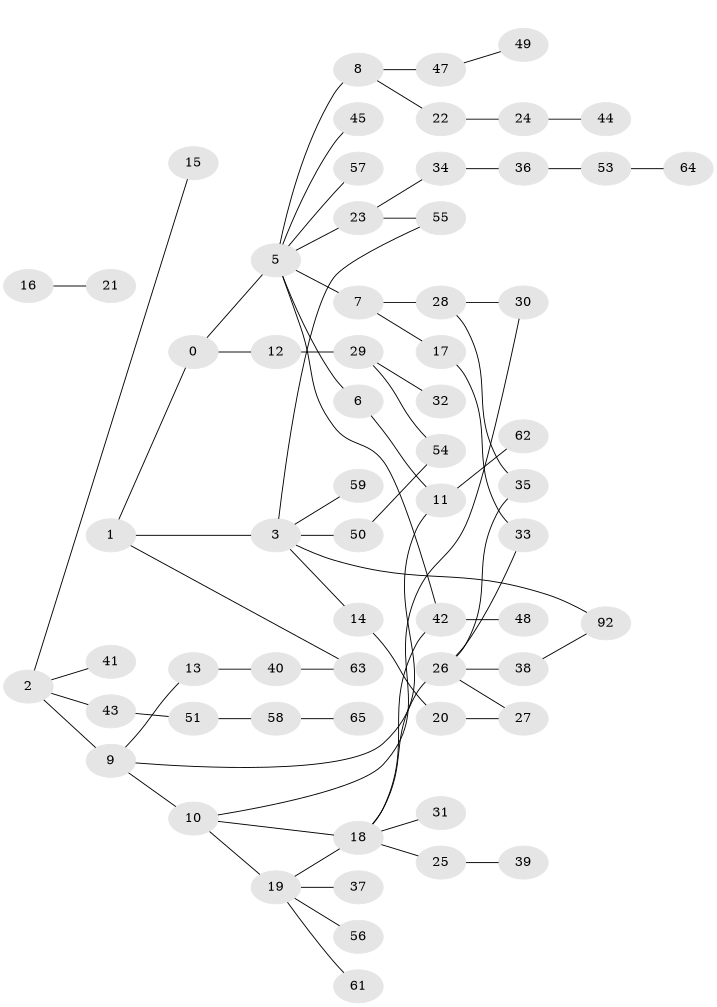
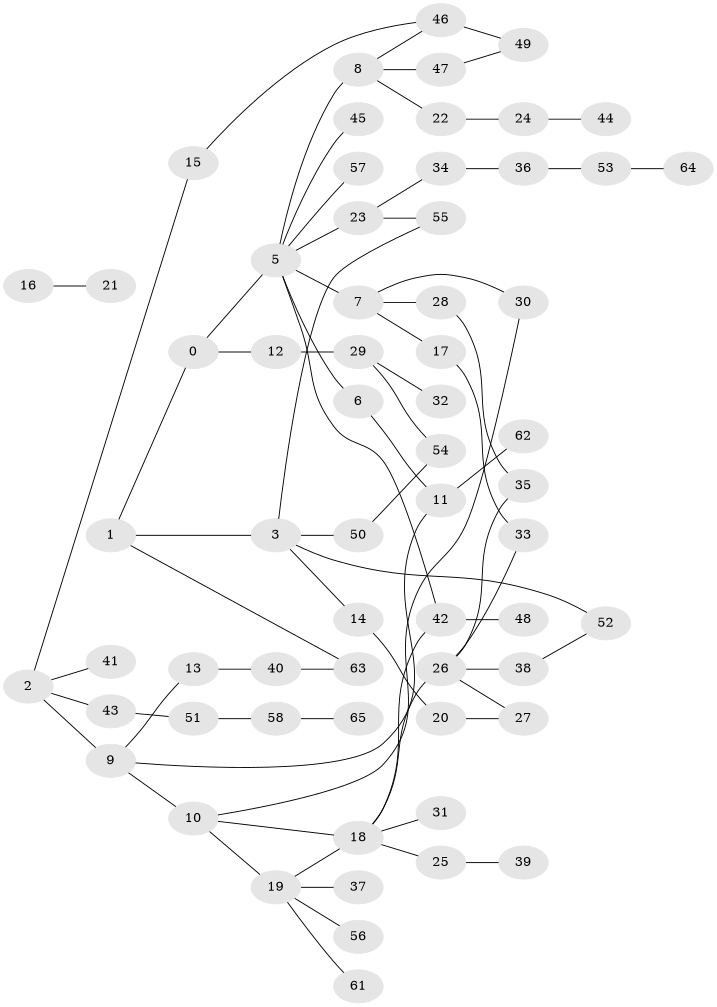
node "46": added
edge "28" -- "30": now "7" -- "30"
node "59": removed
node "92": label "92" -> "52"
